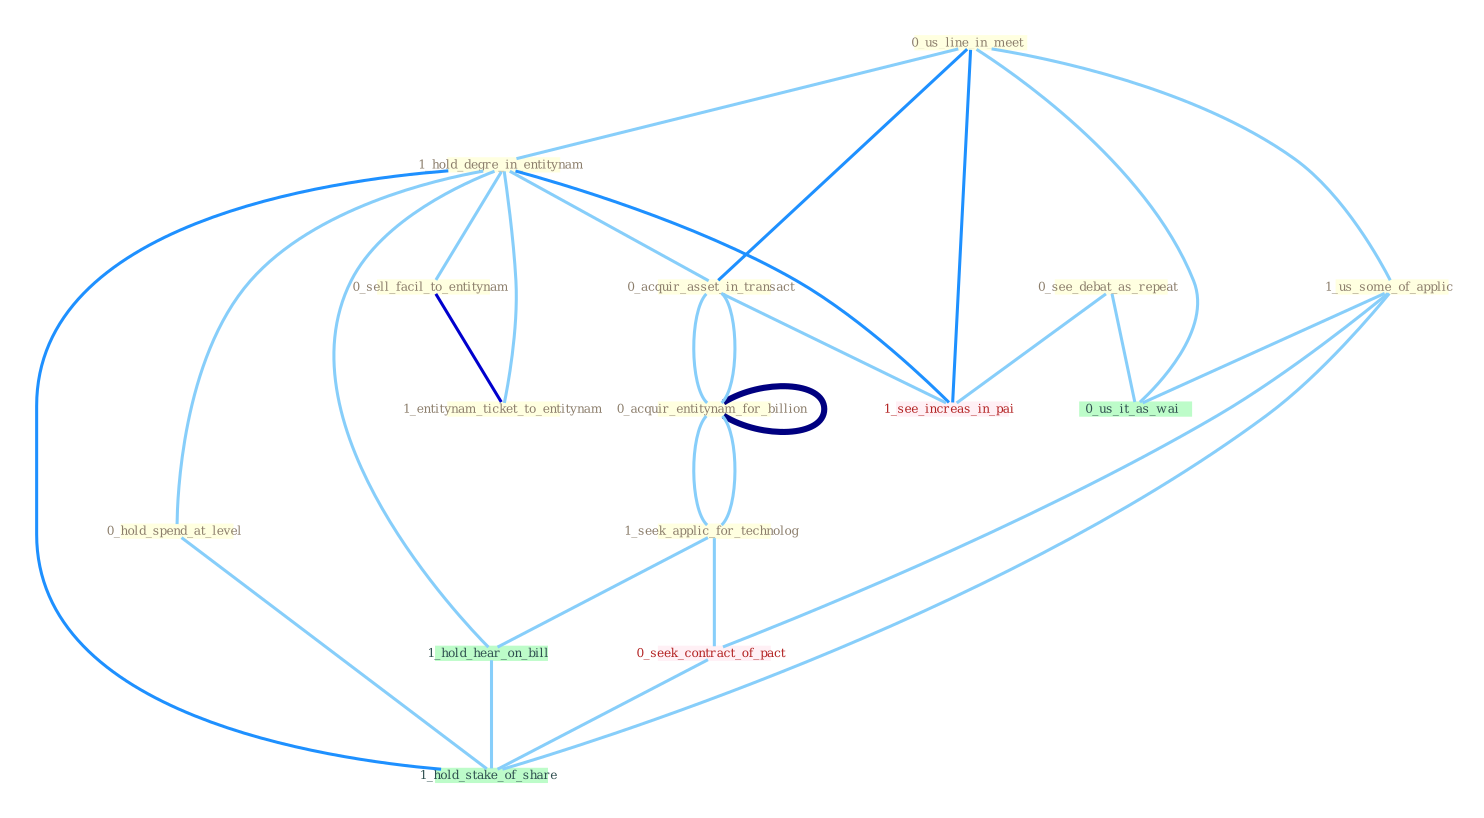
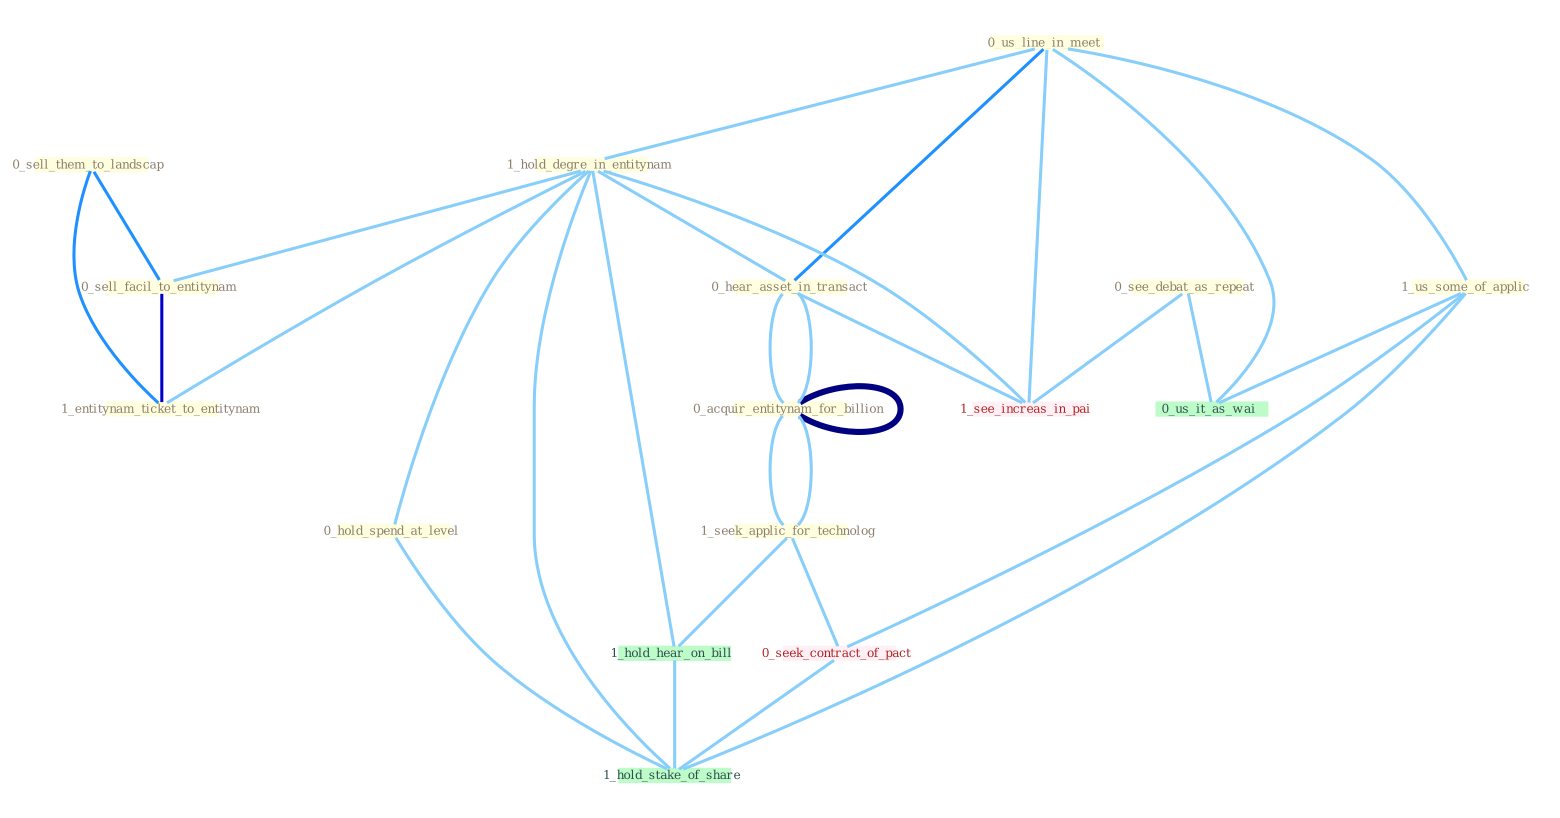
node "0_sell_them_to_landscap": added
edge "0_us_line_in_meet" -- "1_see_increas_in_pai": color #1e90ff -> #87cefa
edge "1_hold_degre_in_entitynam" -- "1_see_increas_in_pai": color #1e90ff -> #87cefa
node "0_acquir_asset_in_transact": label "0_acquir_asset_in_transact" -> "0_hear_asset_in_transact"
edge "1_hold_degre_in_entitynam" -- "1_hold_stake_of_share": color #1e90ff -> #87cefa
